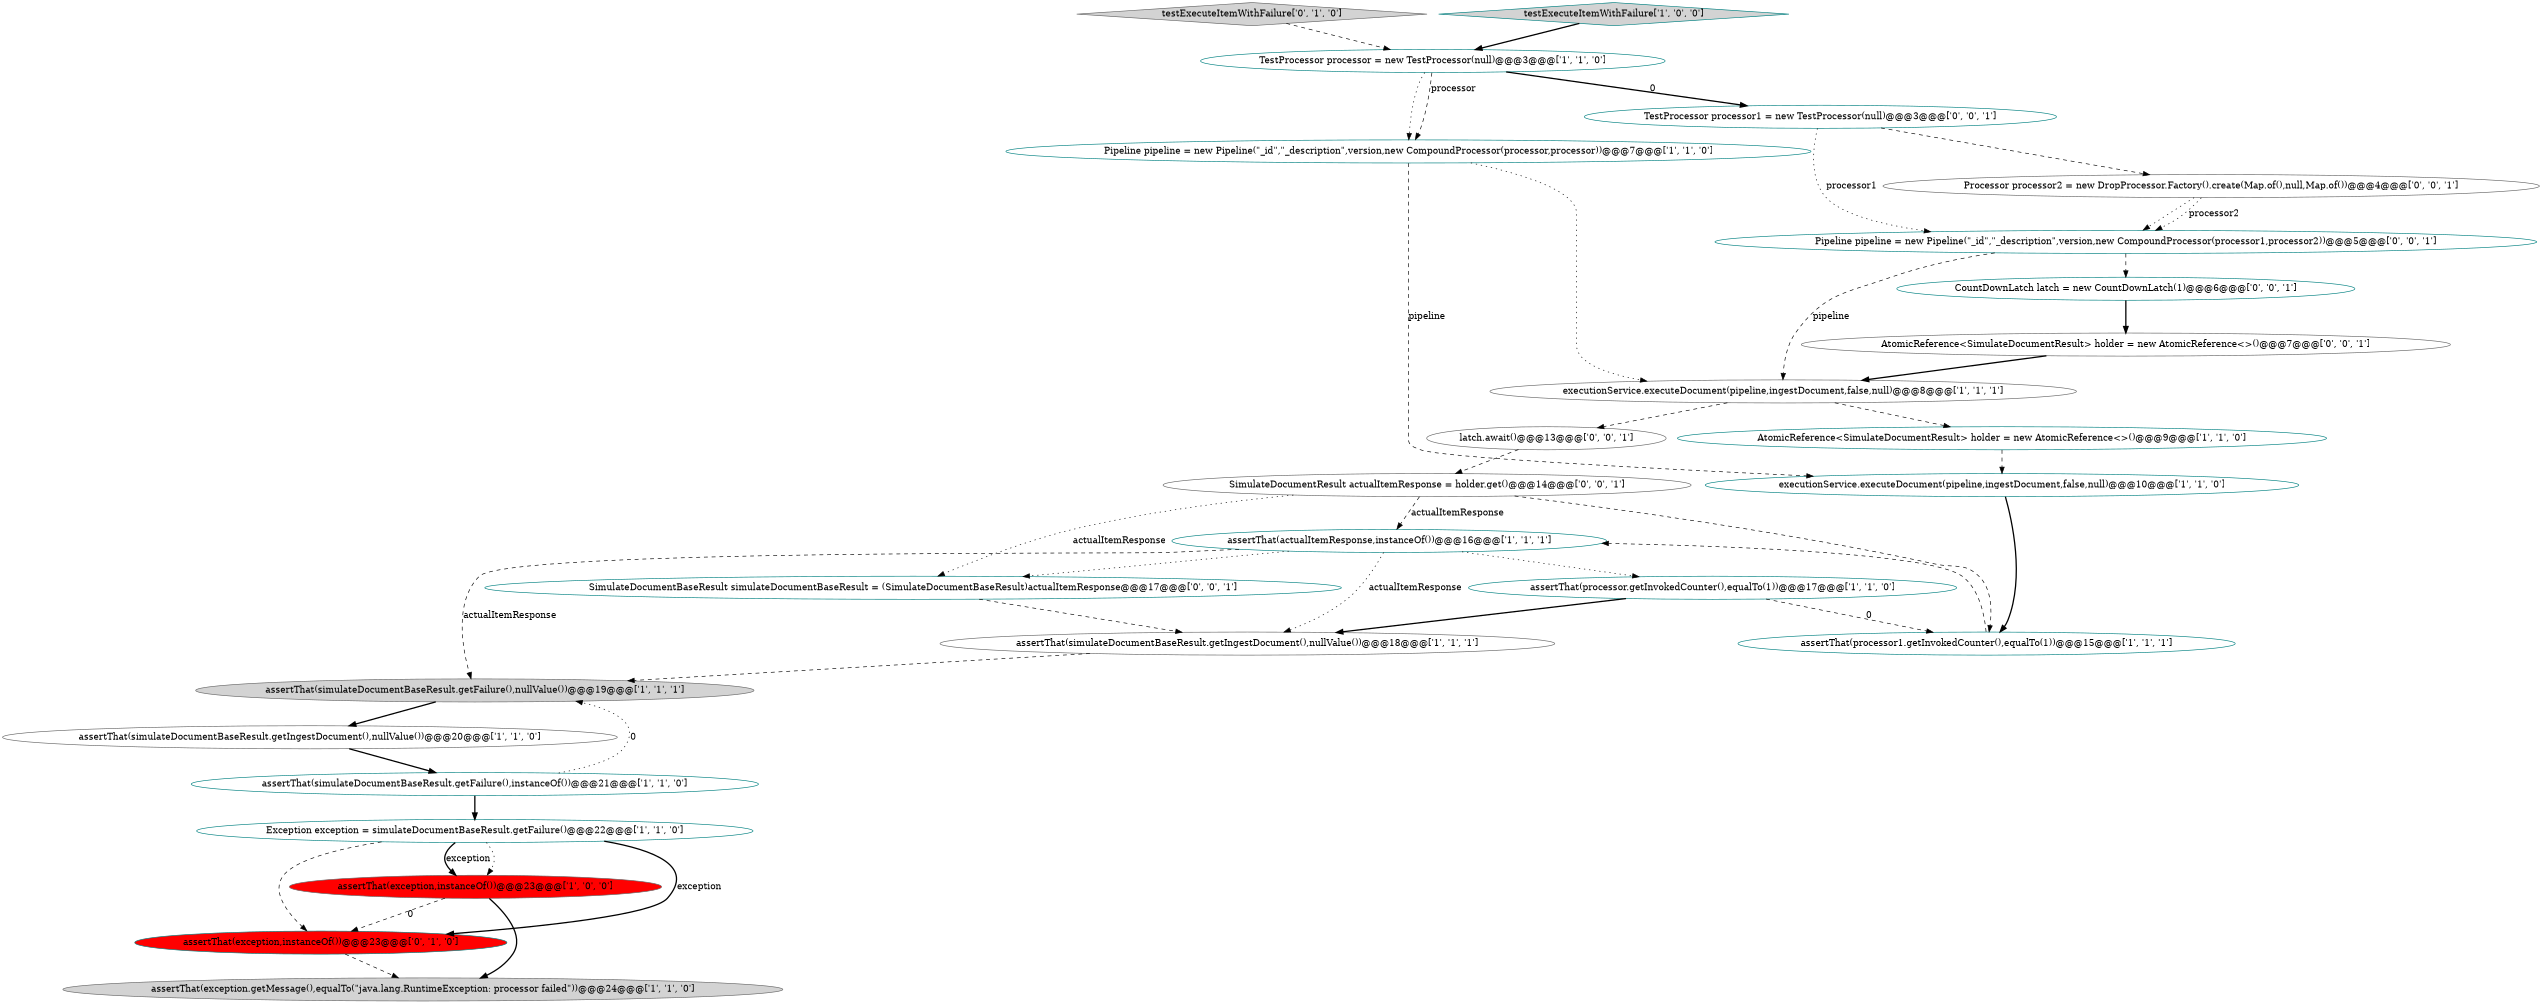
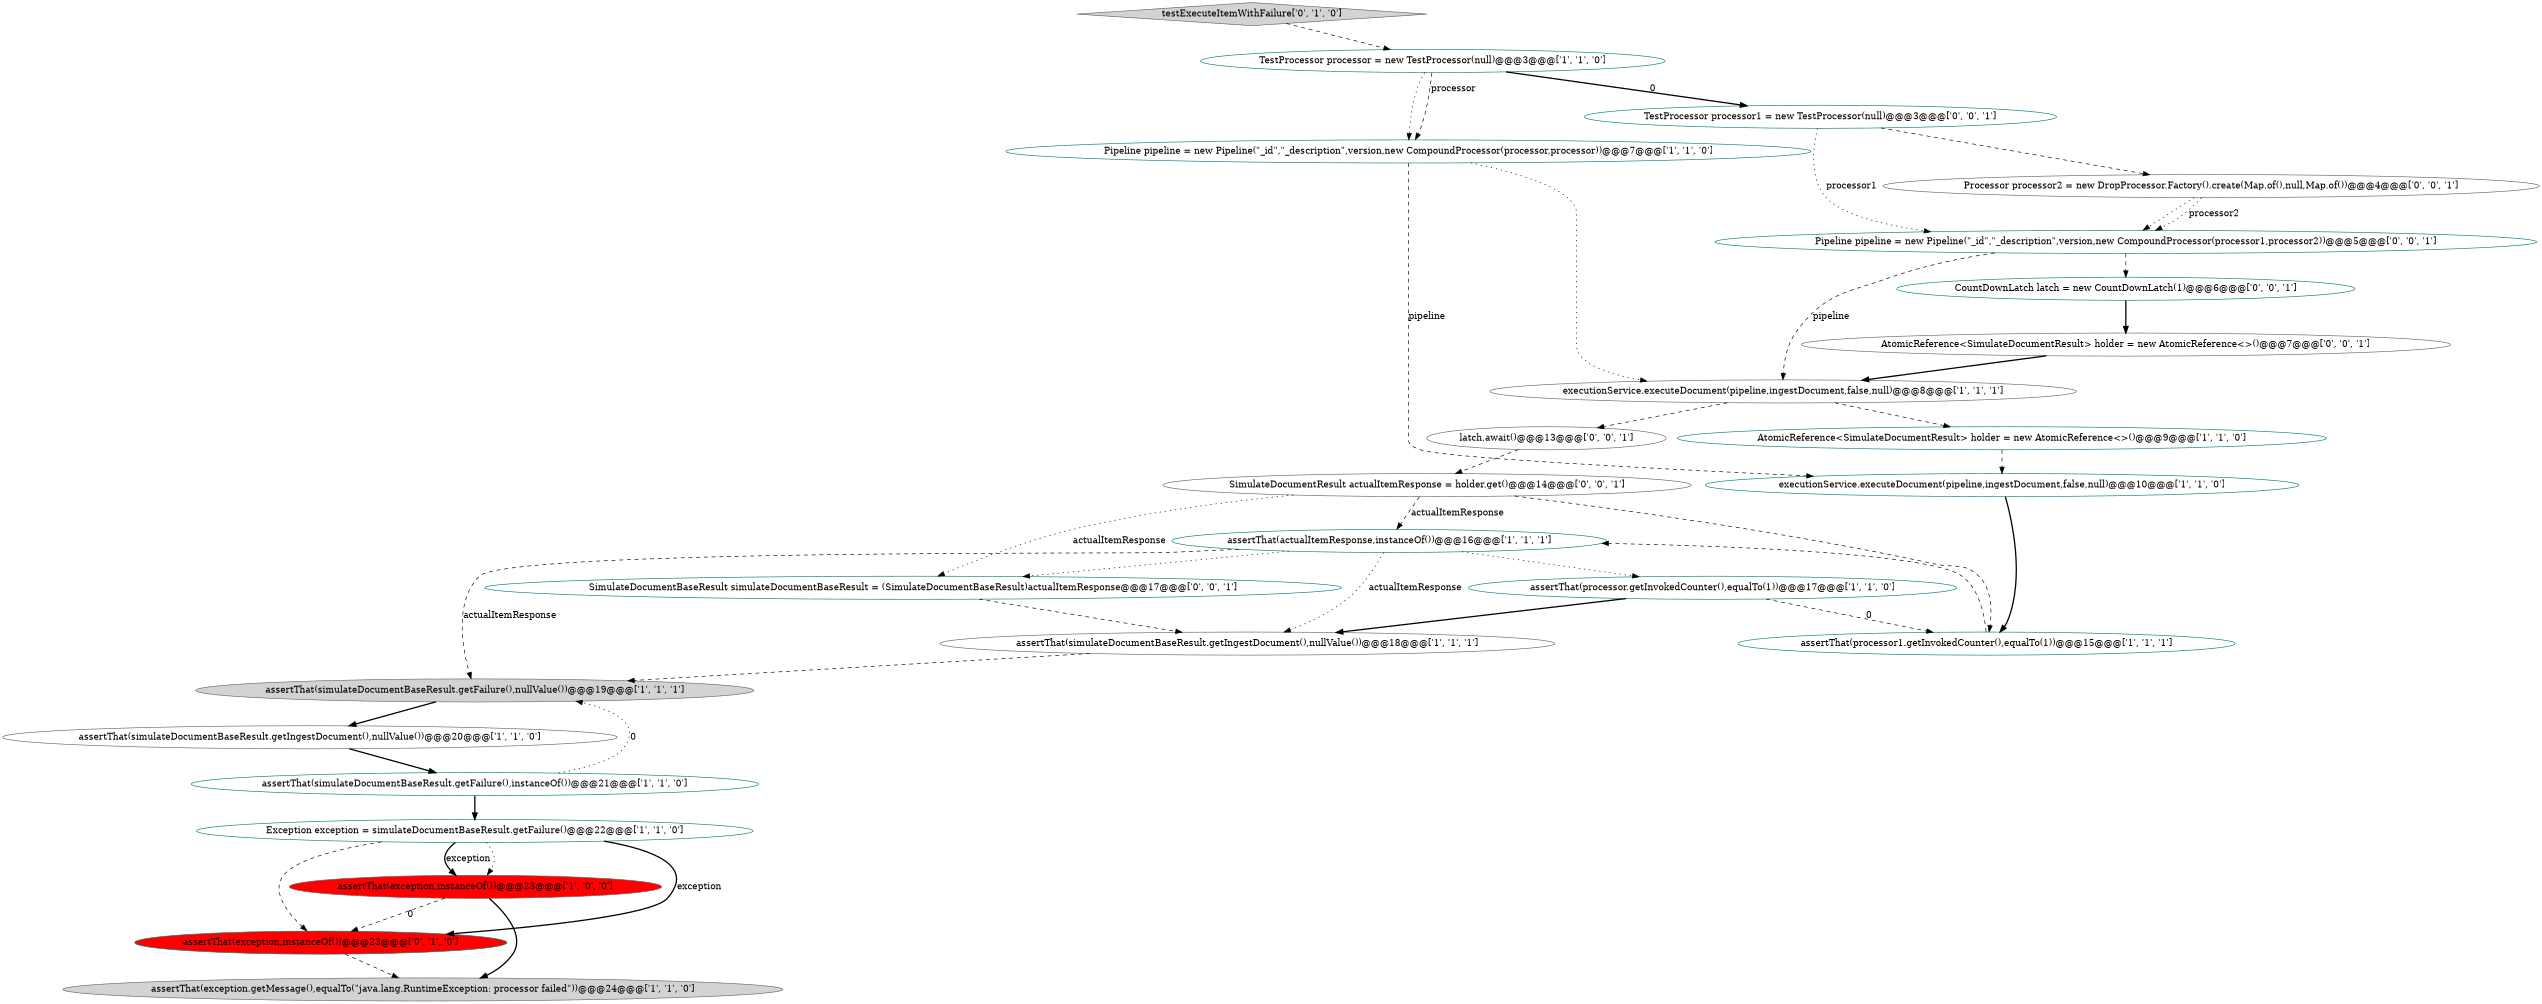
node "testExecuteItemWithFailure['1', '0', '0']": removed
